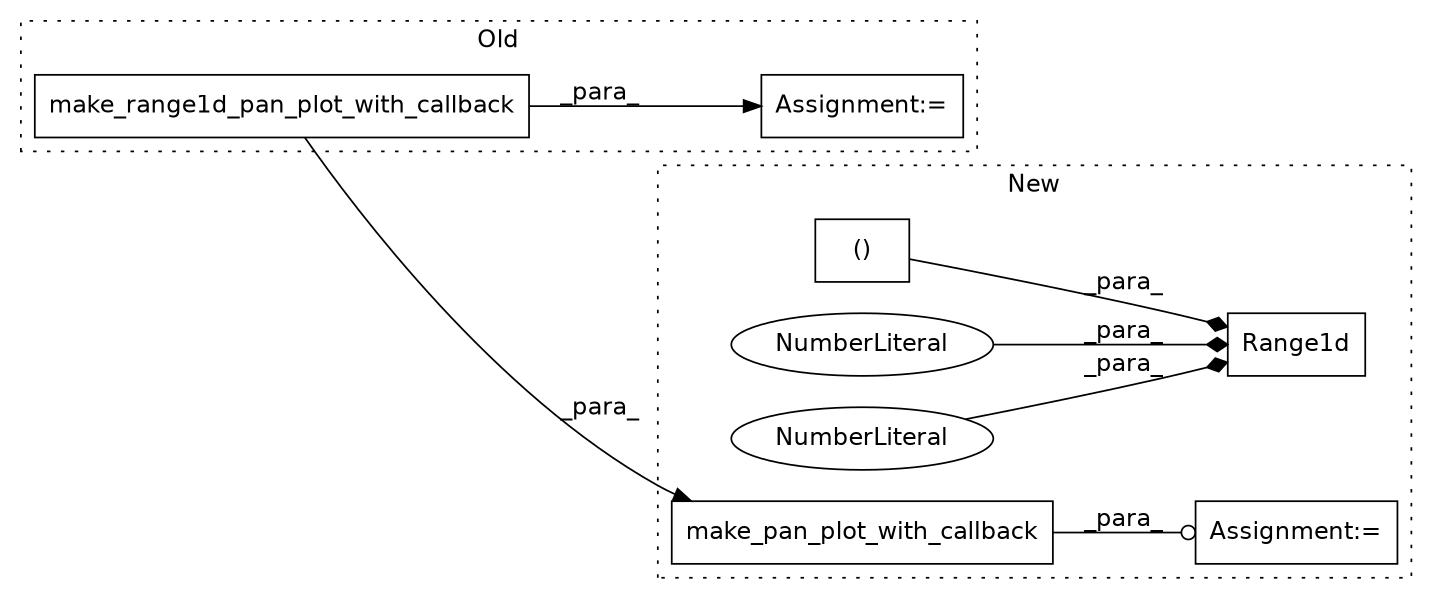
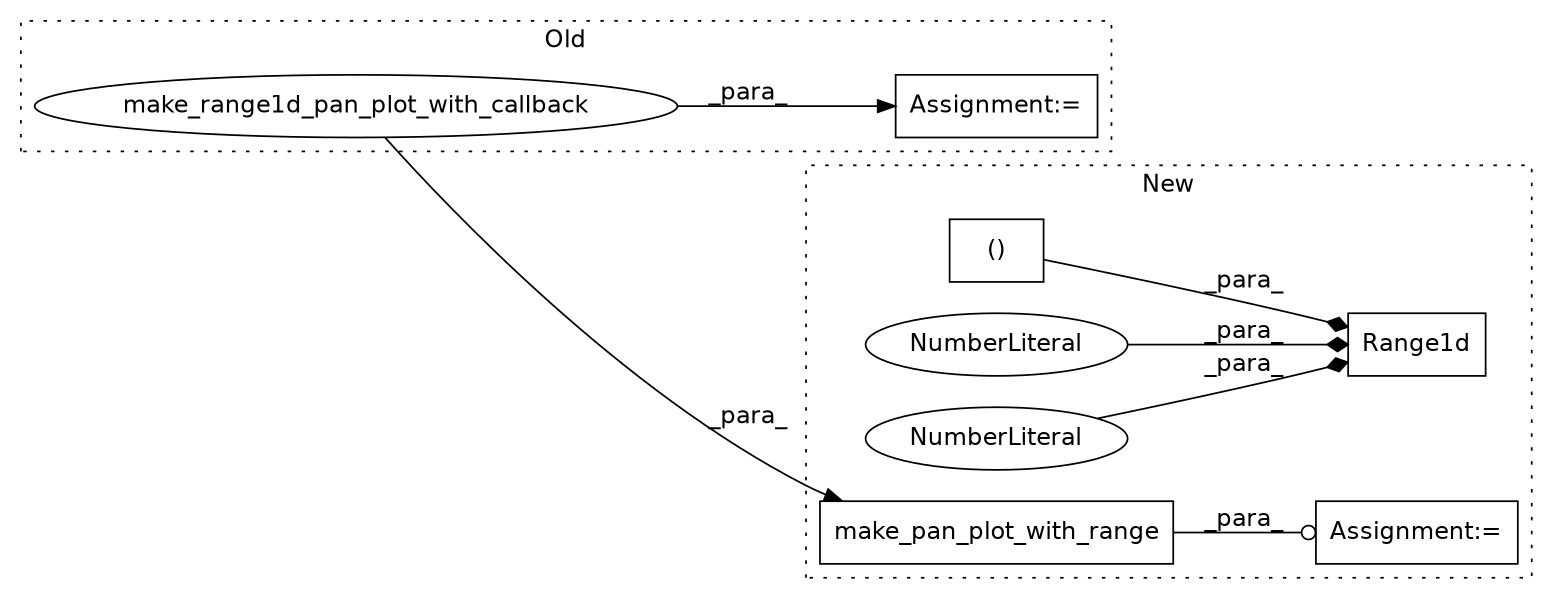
node "make_range1d_pan_plot_with_callback": shape box -> ellipse
node "make_pan_plot_with_callback": label "make_pan_plot_with_callback" -> "make_pan_plot_with_range"
